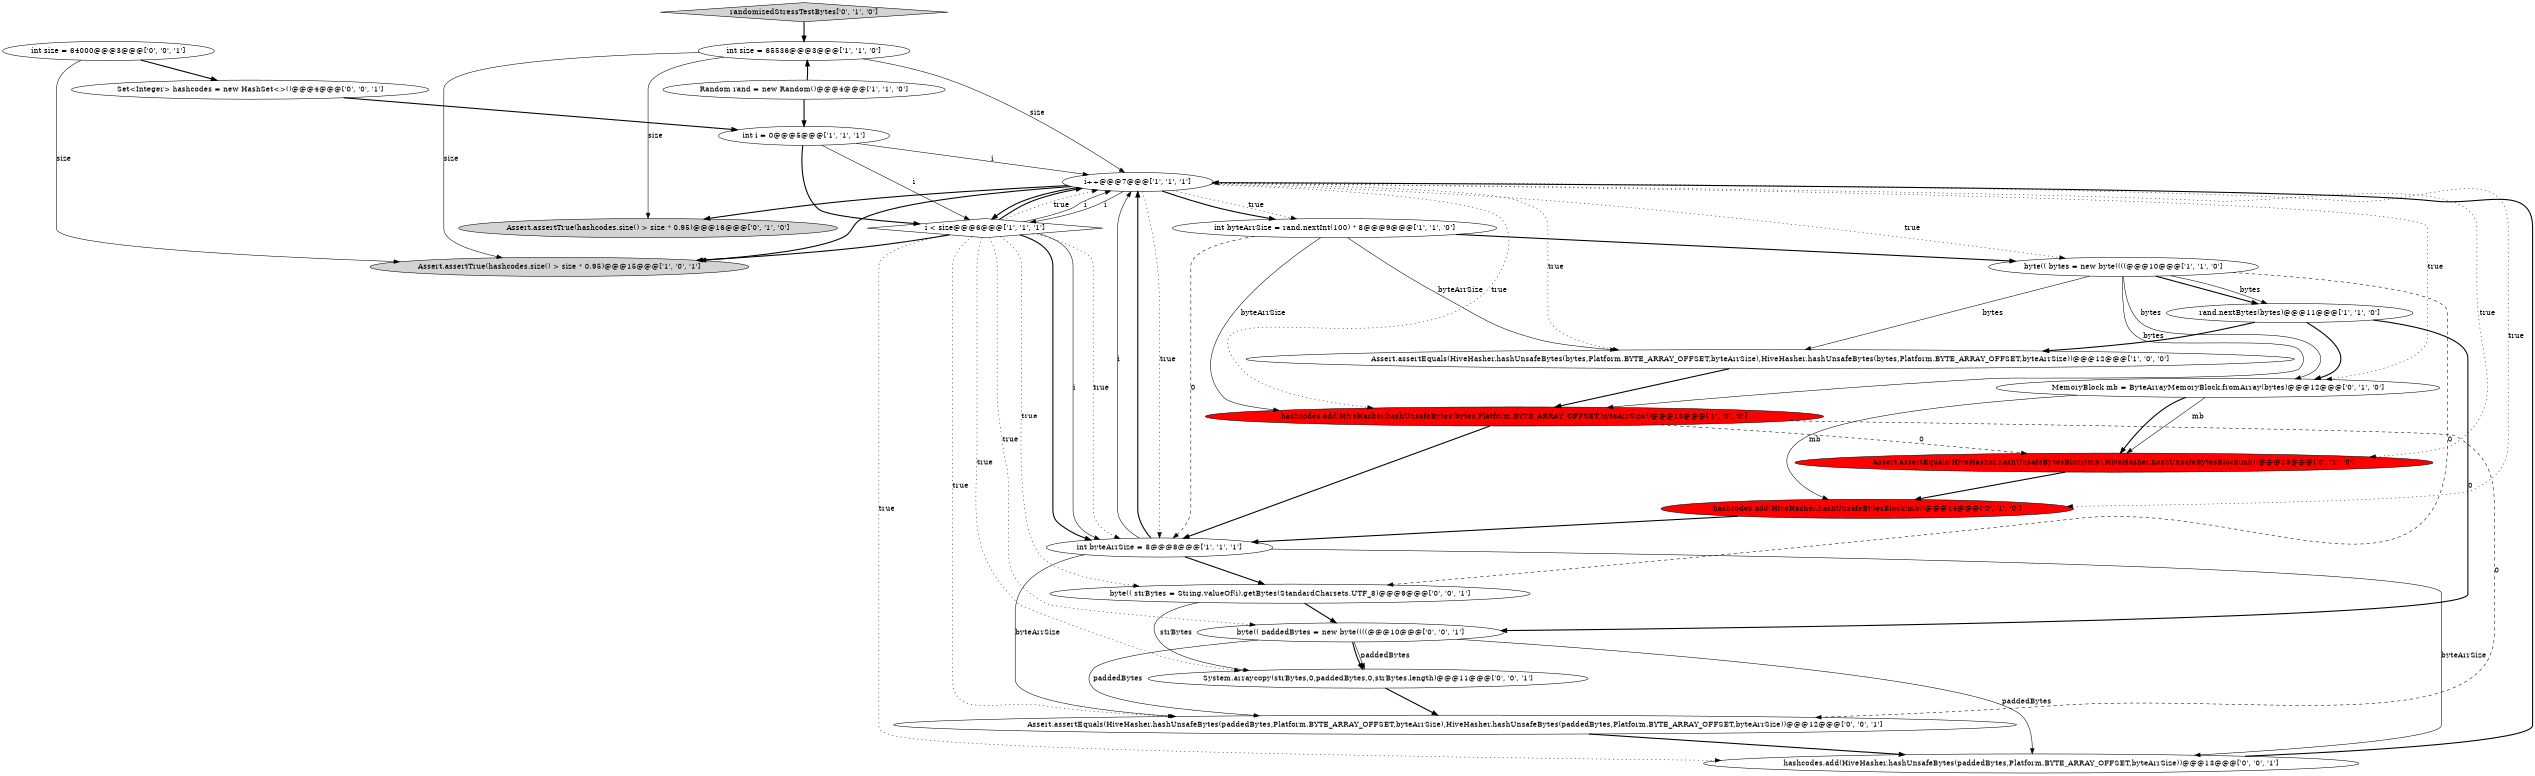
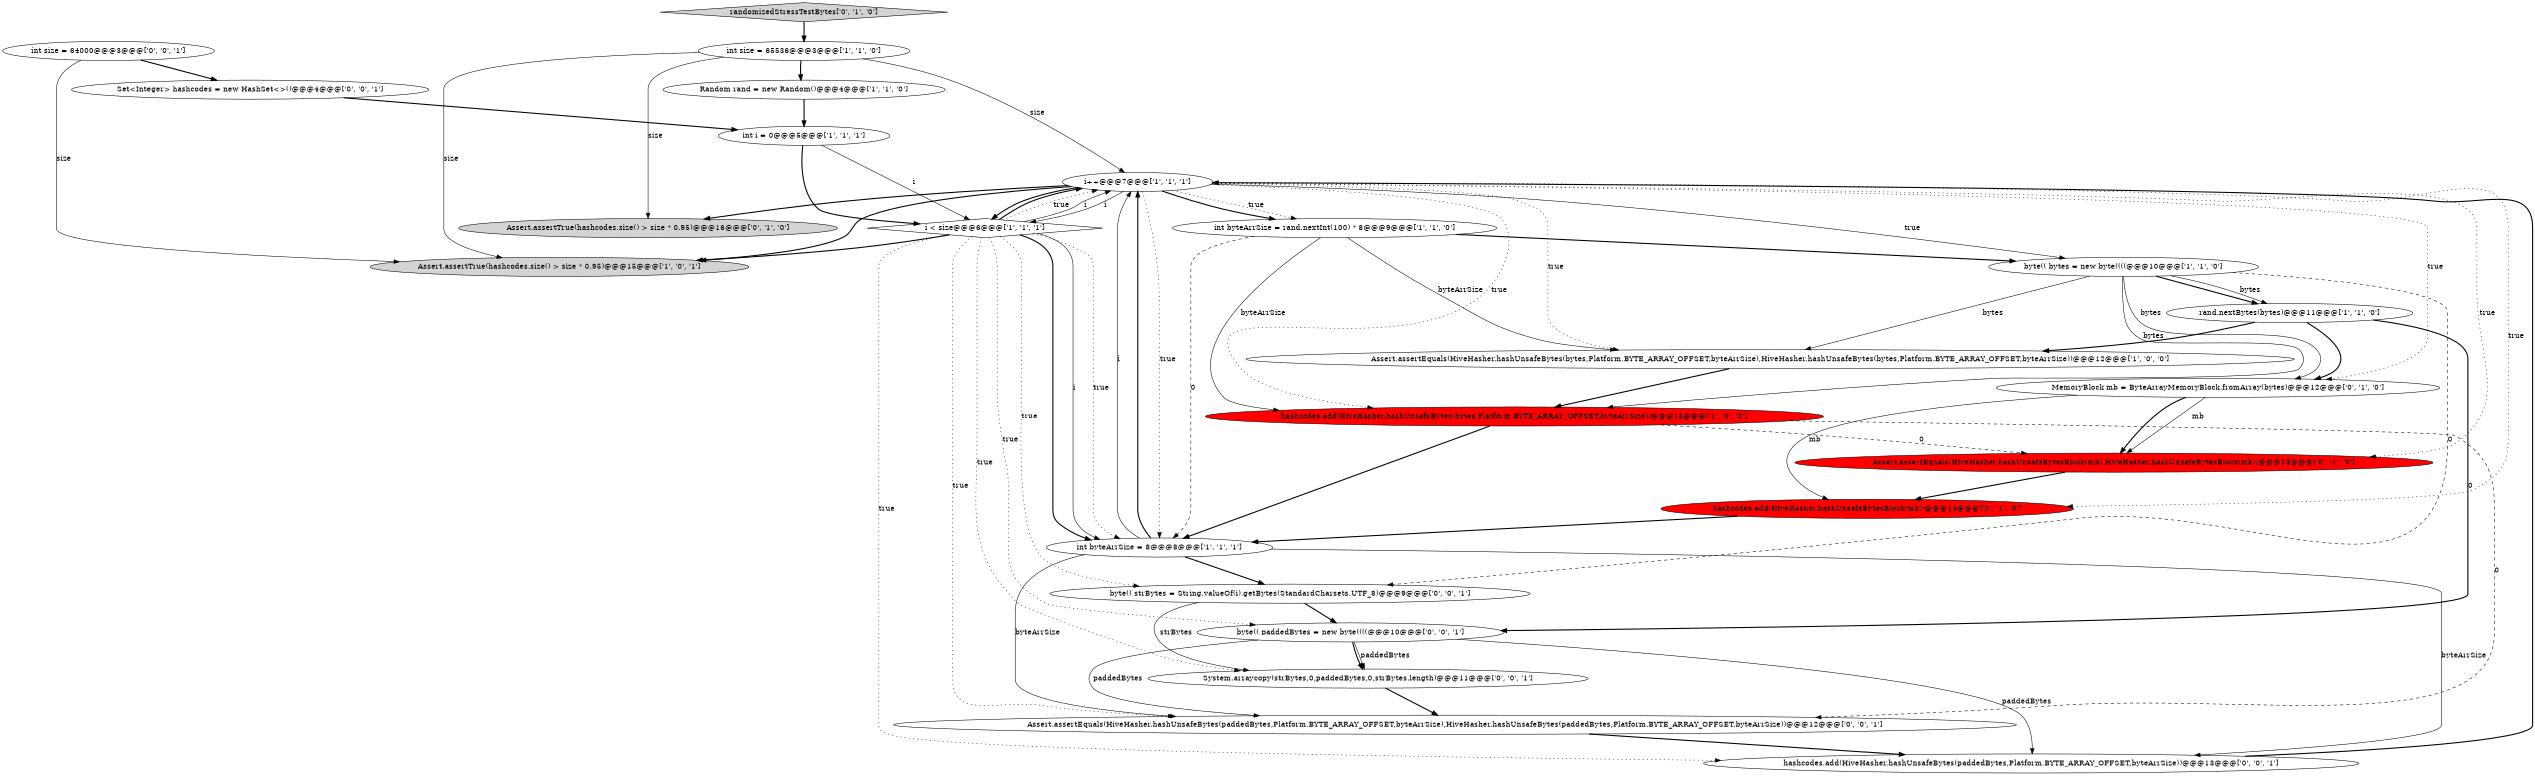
edge "Random rand = new Random()@@@4@@@['1', '1', '0']" -> "int size = 65536@@@3@@@['1', '1', '0']": reversed
edge "int i = 0@@@5@@@['1', '1', '1']" -> "i++@@@7@@@['1', '1', '1']": removed, label "i"
edge "i++@@@7@@@['1', '1', '1']" -> "byte(( bytes = new byte((((@@@10@@@['1', '1', '0']": style dotted -> solid
